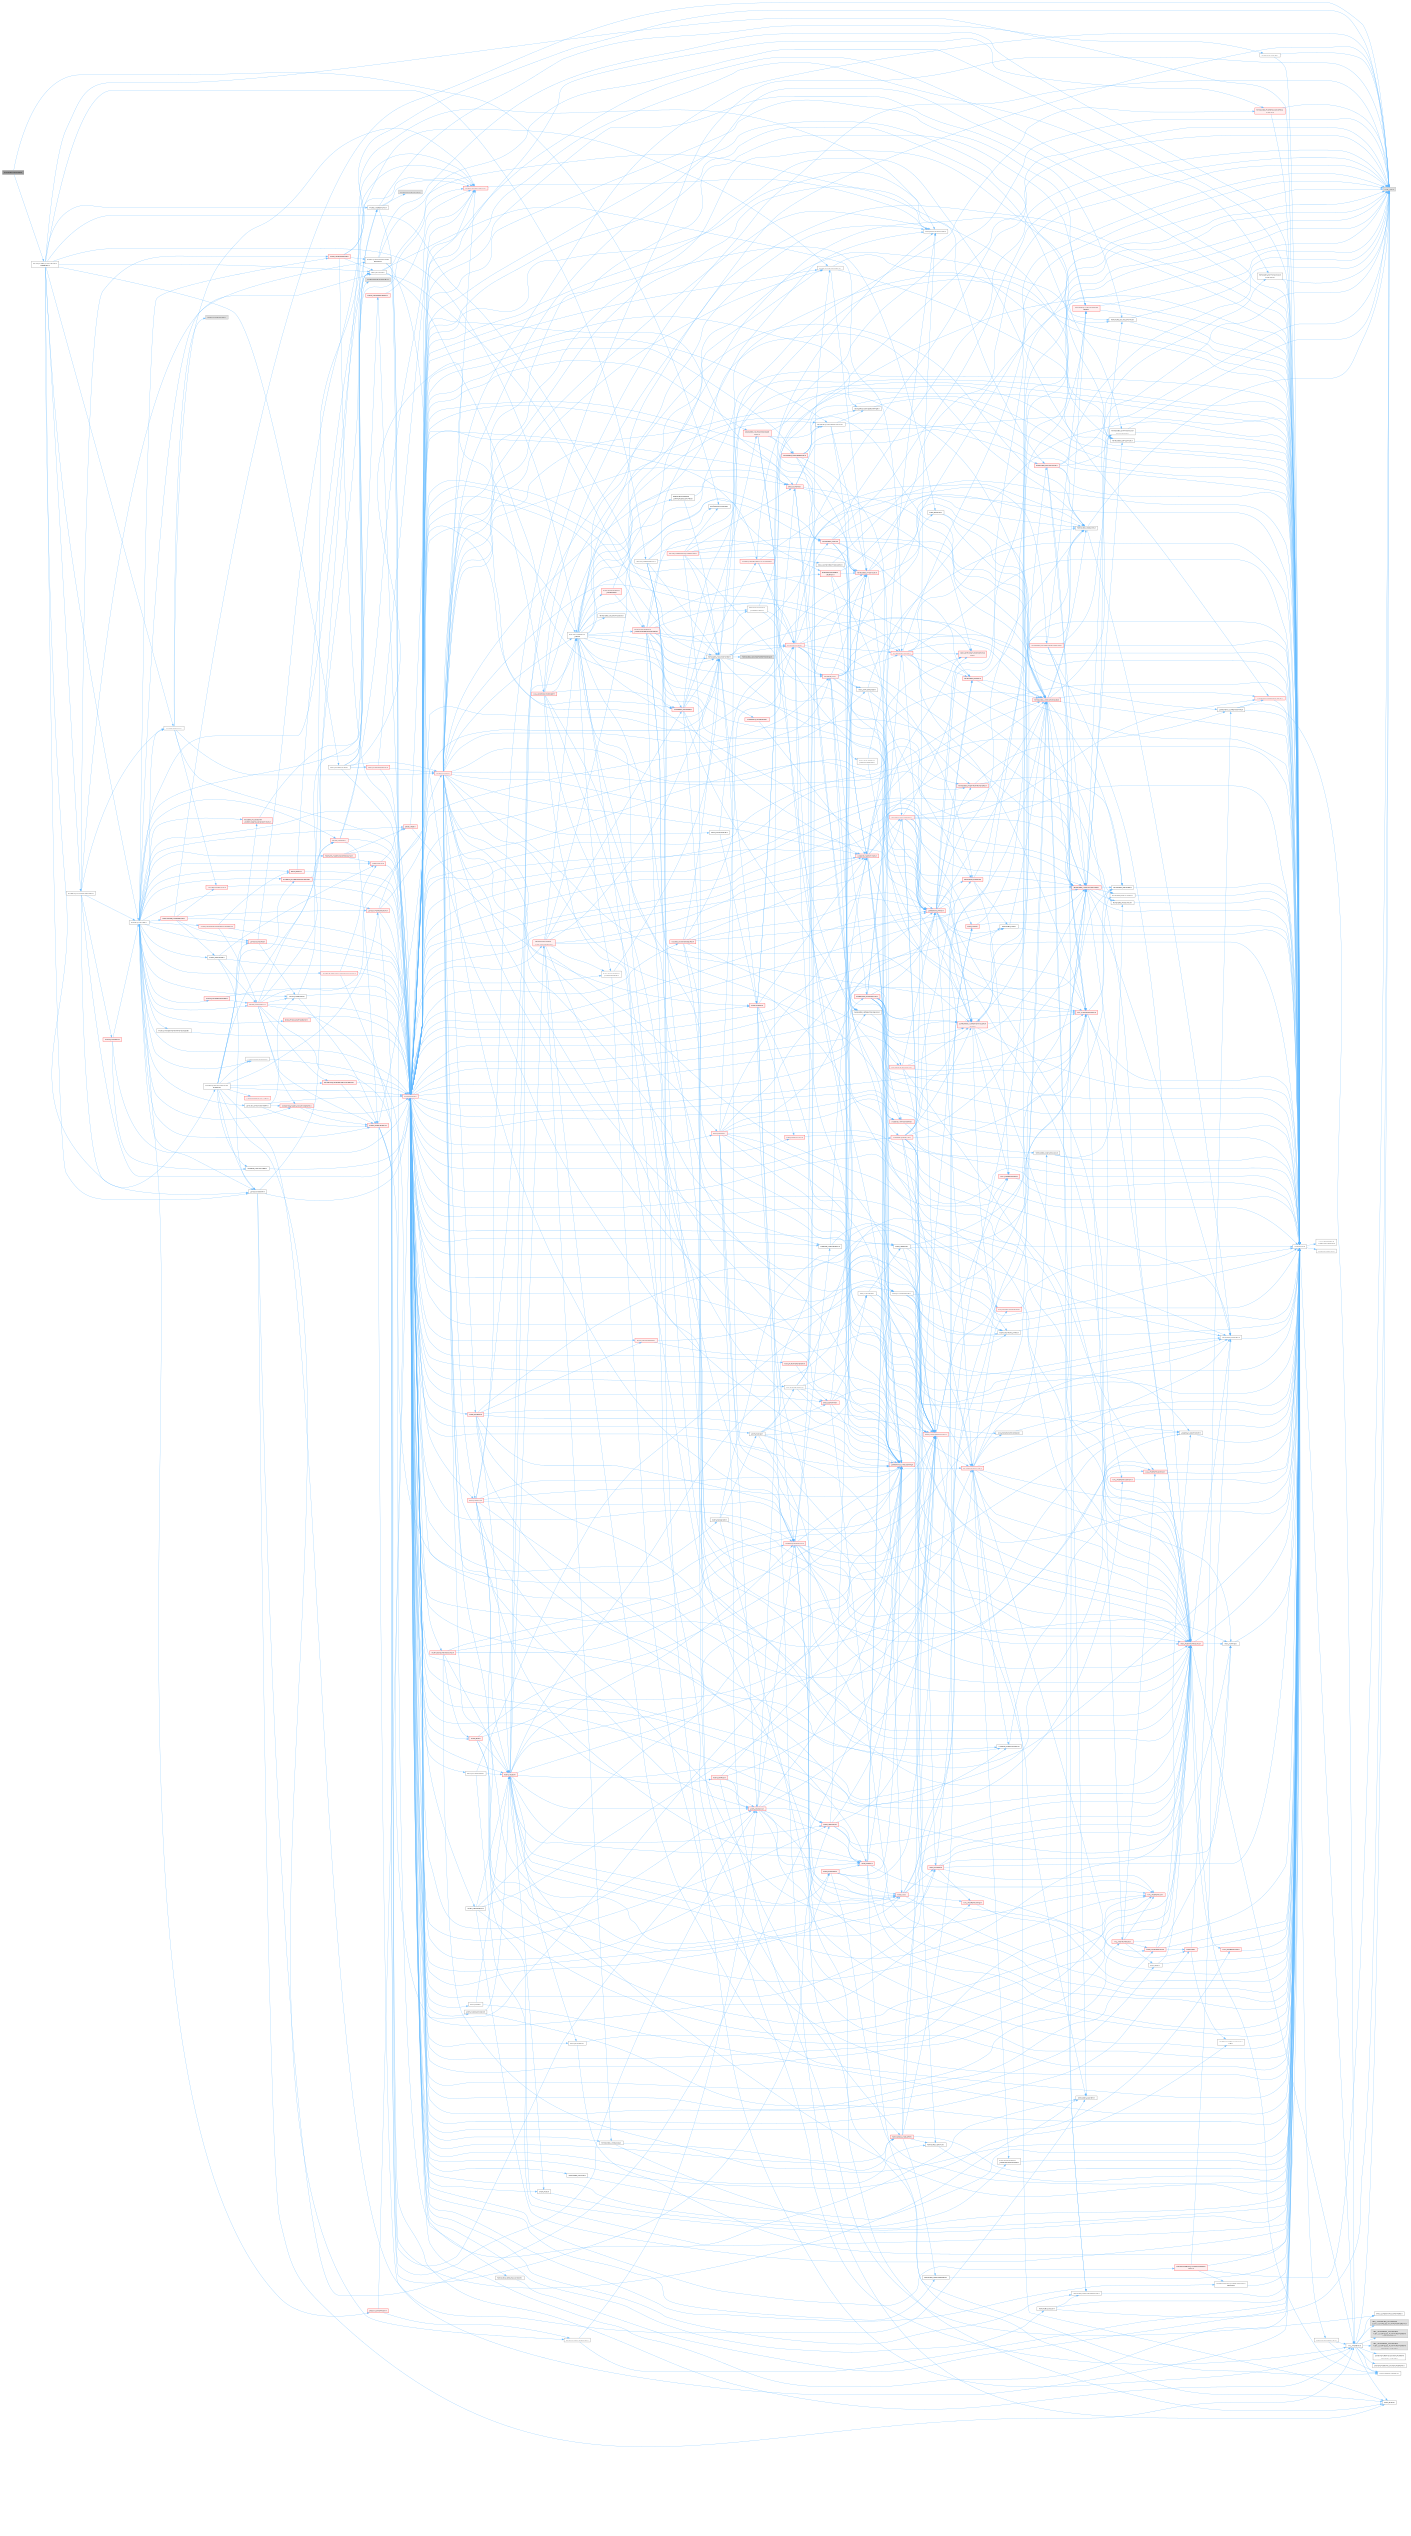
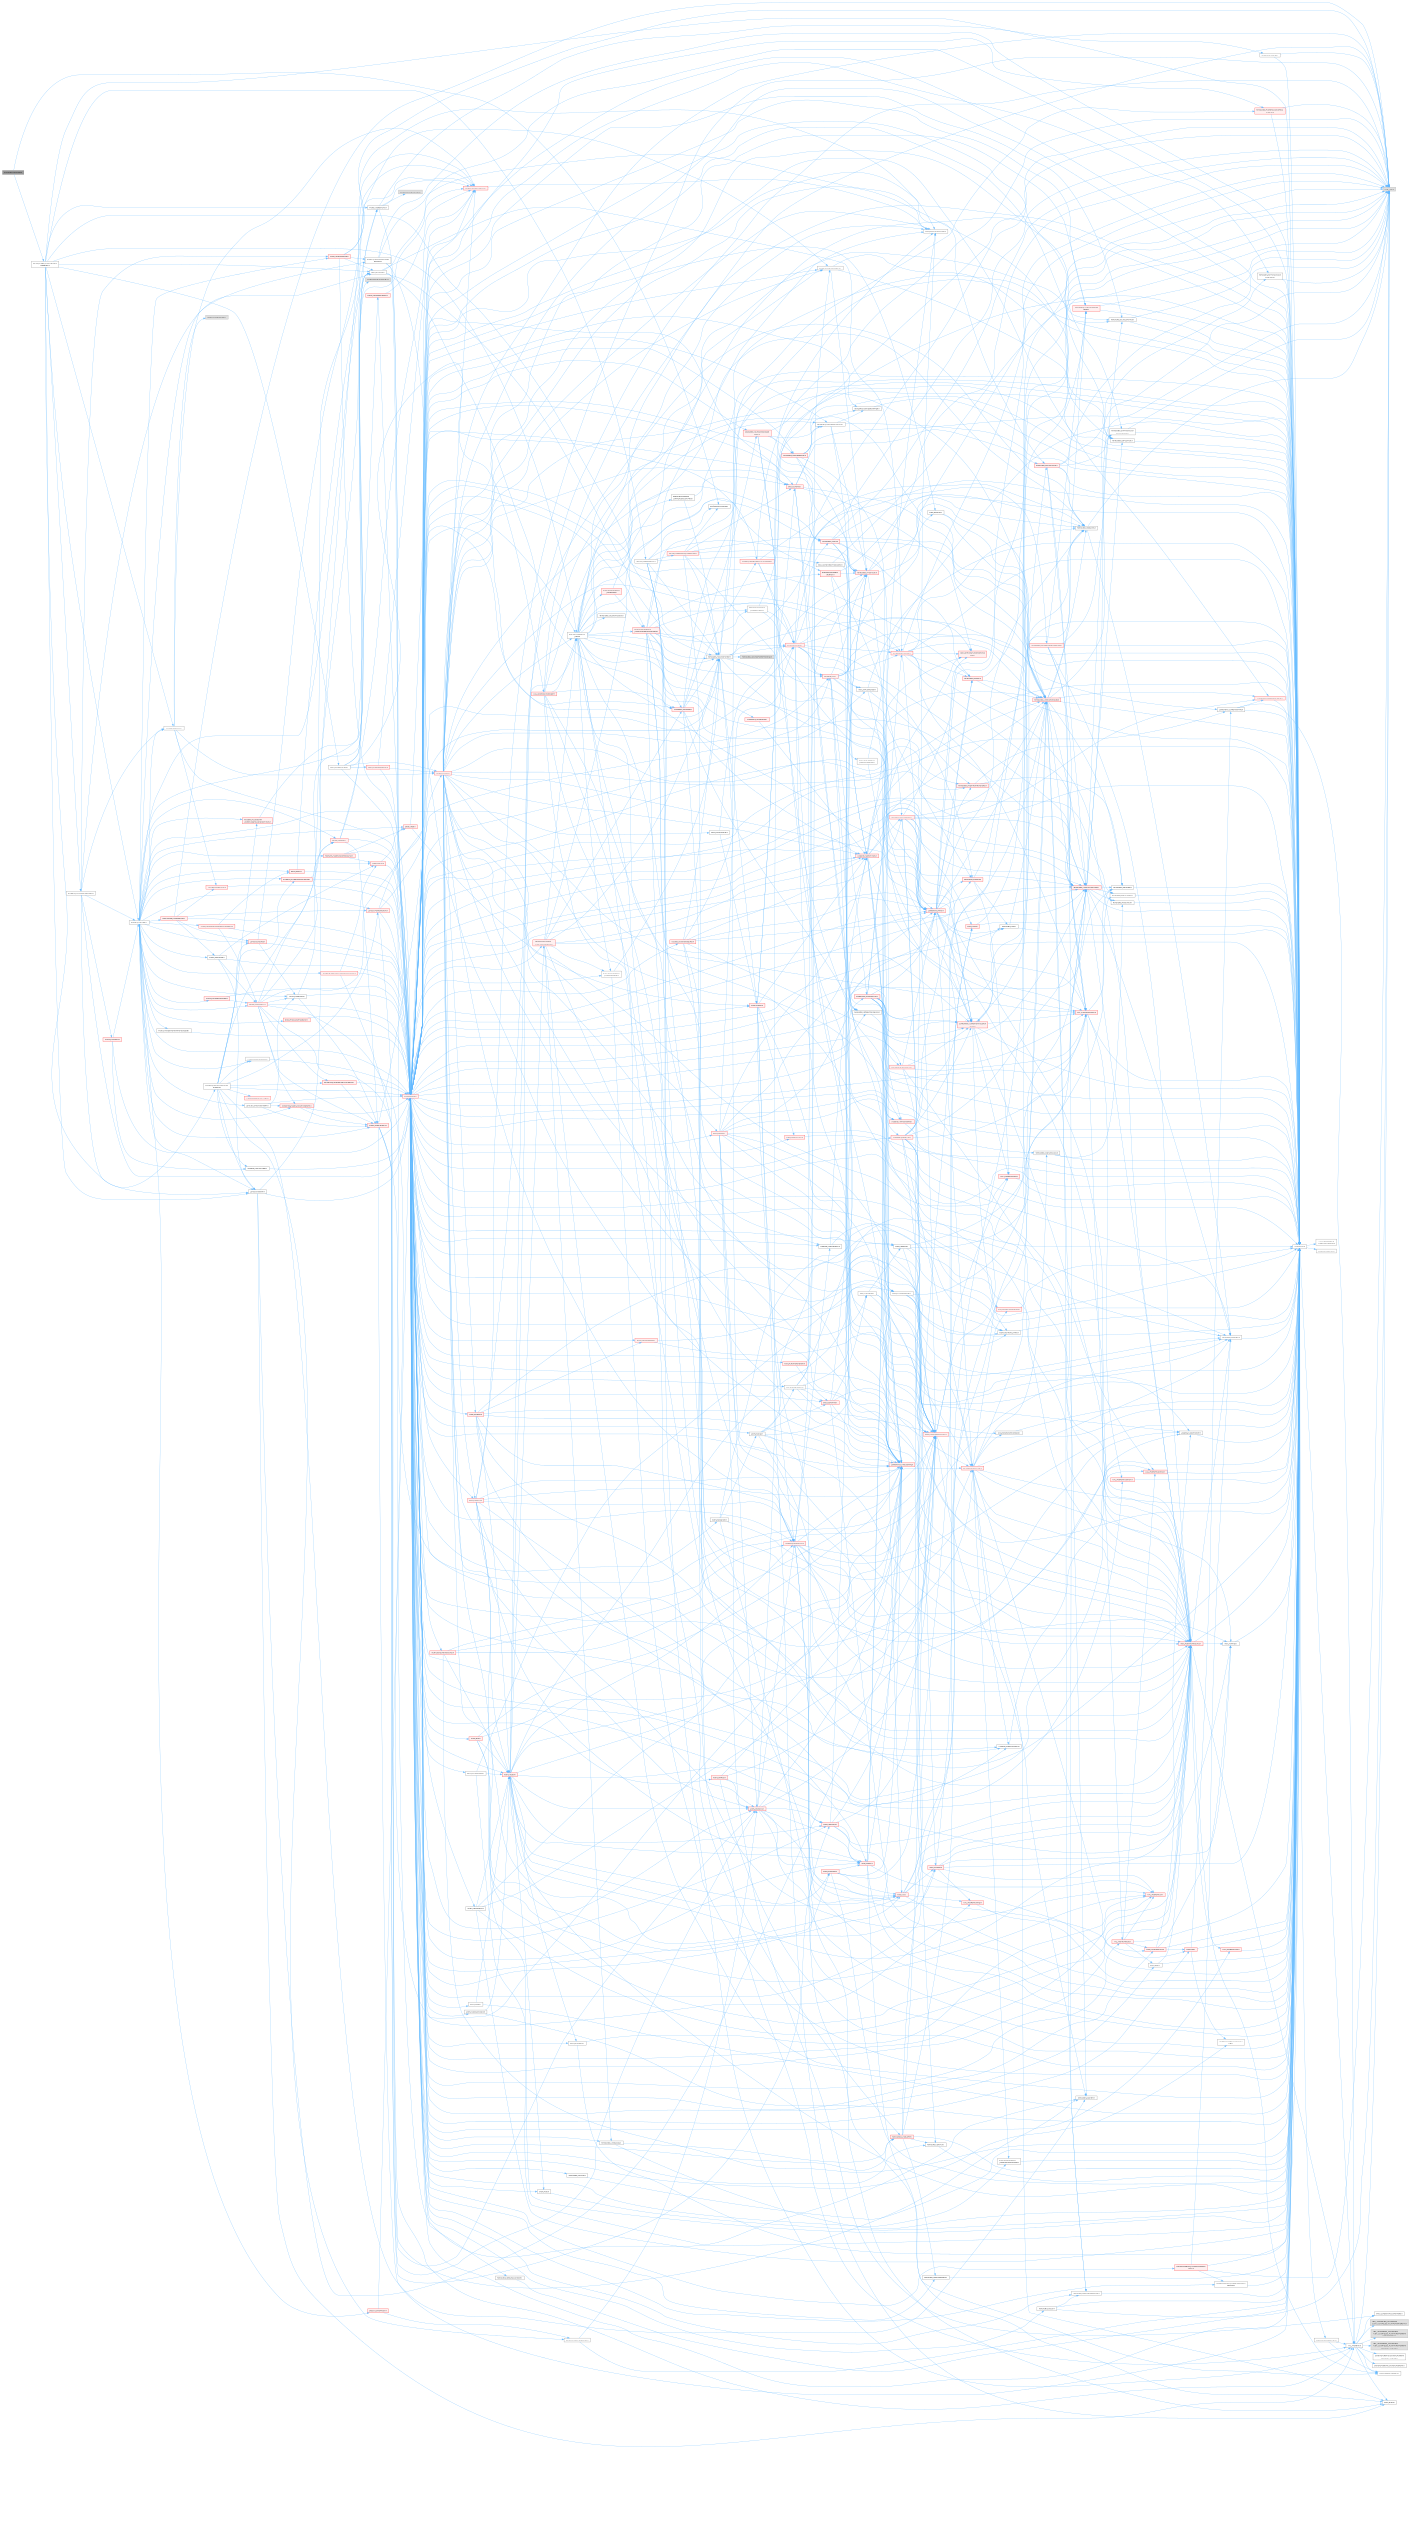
edge "MVVM/ViewModelPtr.h" -> "MVVM/ViewModels/ViewModel.h": added
edge "Math/BoxSphereBounds.h" -> "Math/Box.h": removed
